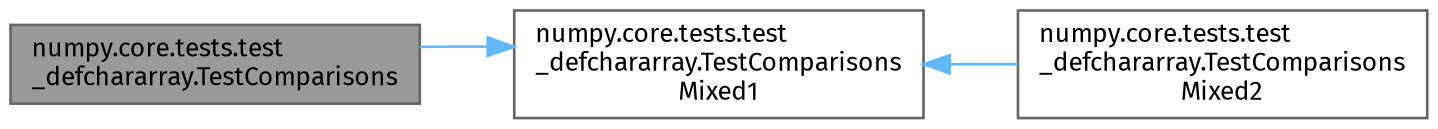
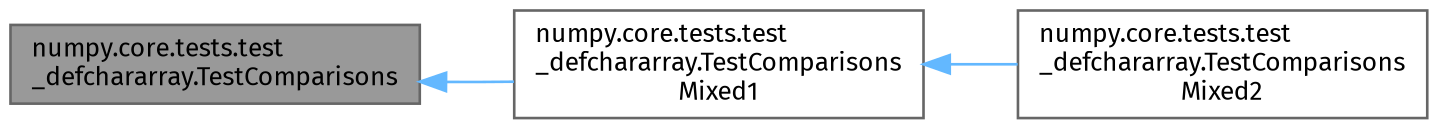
edge "numpy.core.tests.test _defchararray.TestComparisons" -> "numpy.core.tests.test _defchararray.TestComparisons Mixed1": reversed
